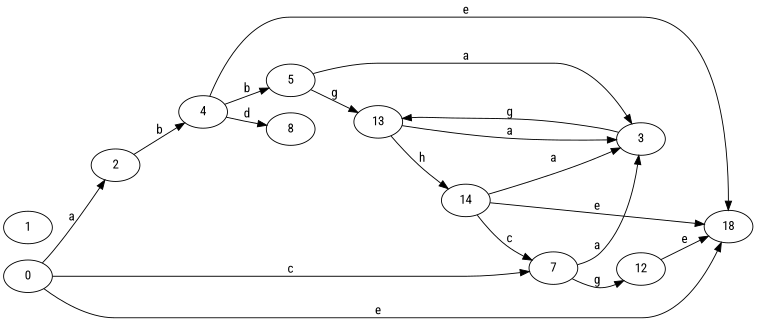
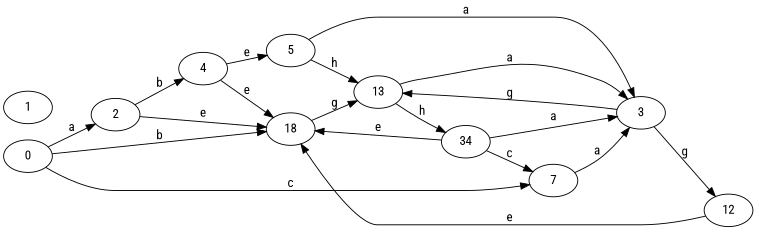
edge "4" -> "5": label "b" -> "e"
edge "5" -> "13": label "g" -> "h"
edge "18" -> "13": added, label "g"
edge "2" -> "18": added, label "e"
node "8": removed
node "14": label "14" -> "34"
edge "7" -> "12": now "3" -> "12"
edge "0" -> "18": label "e" -> "b"
